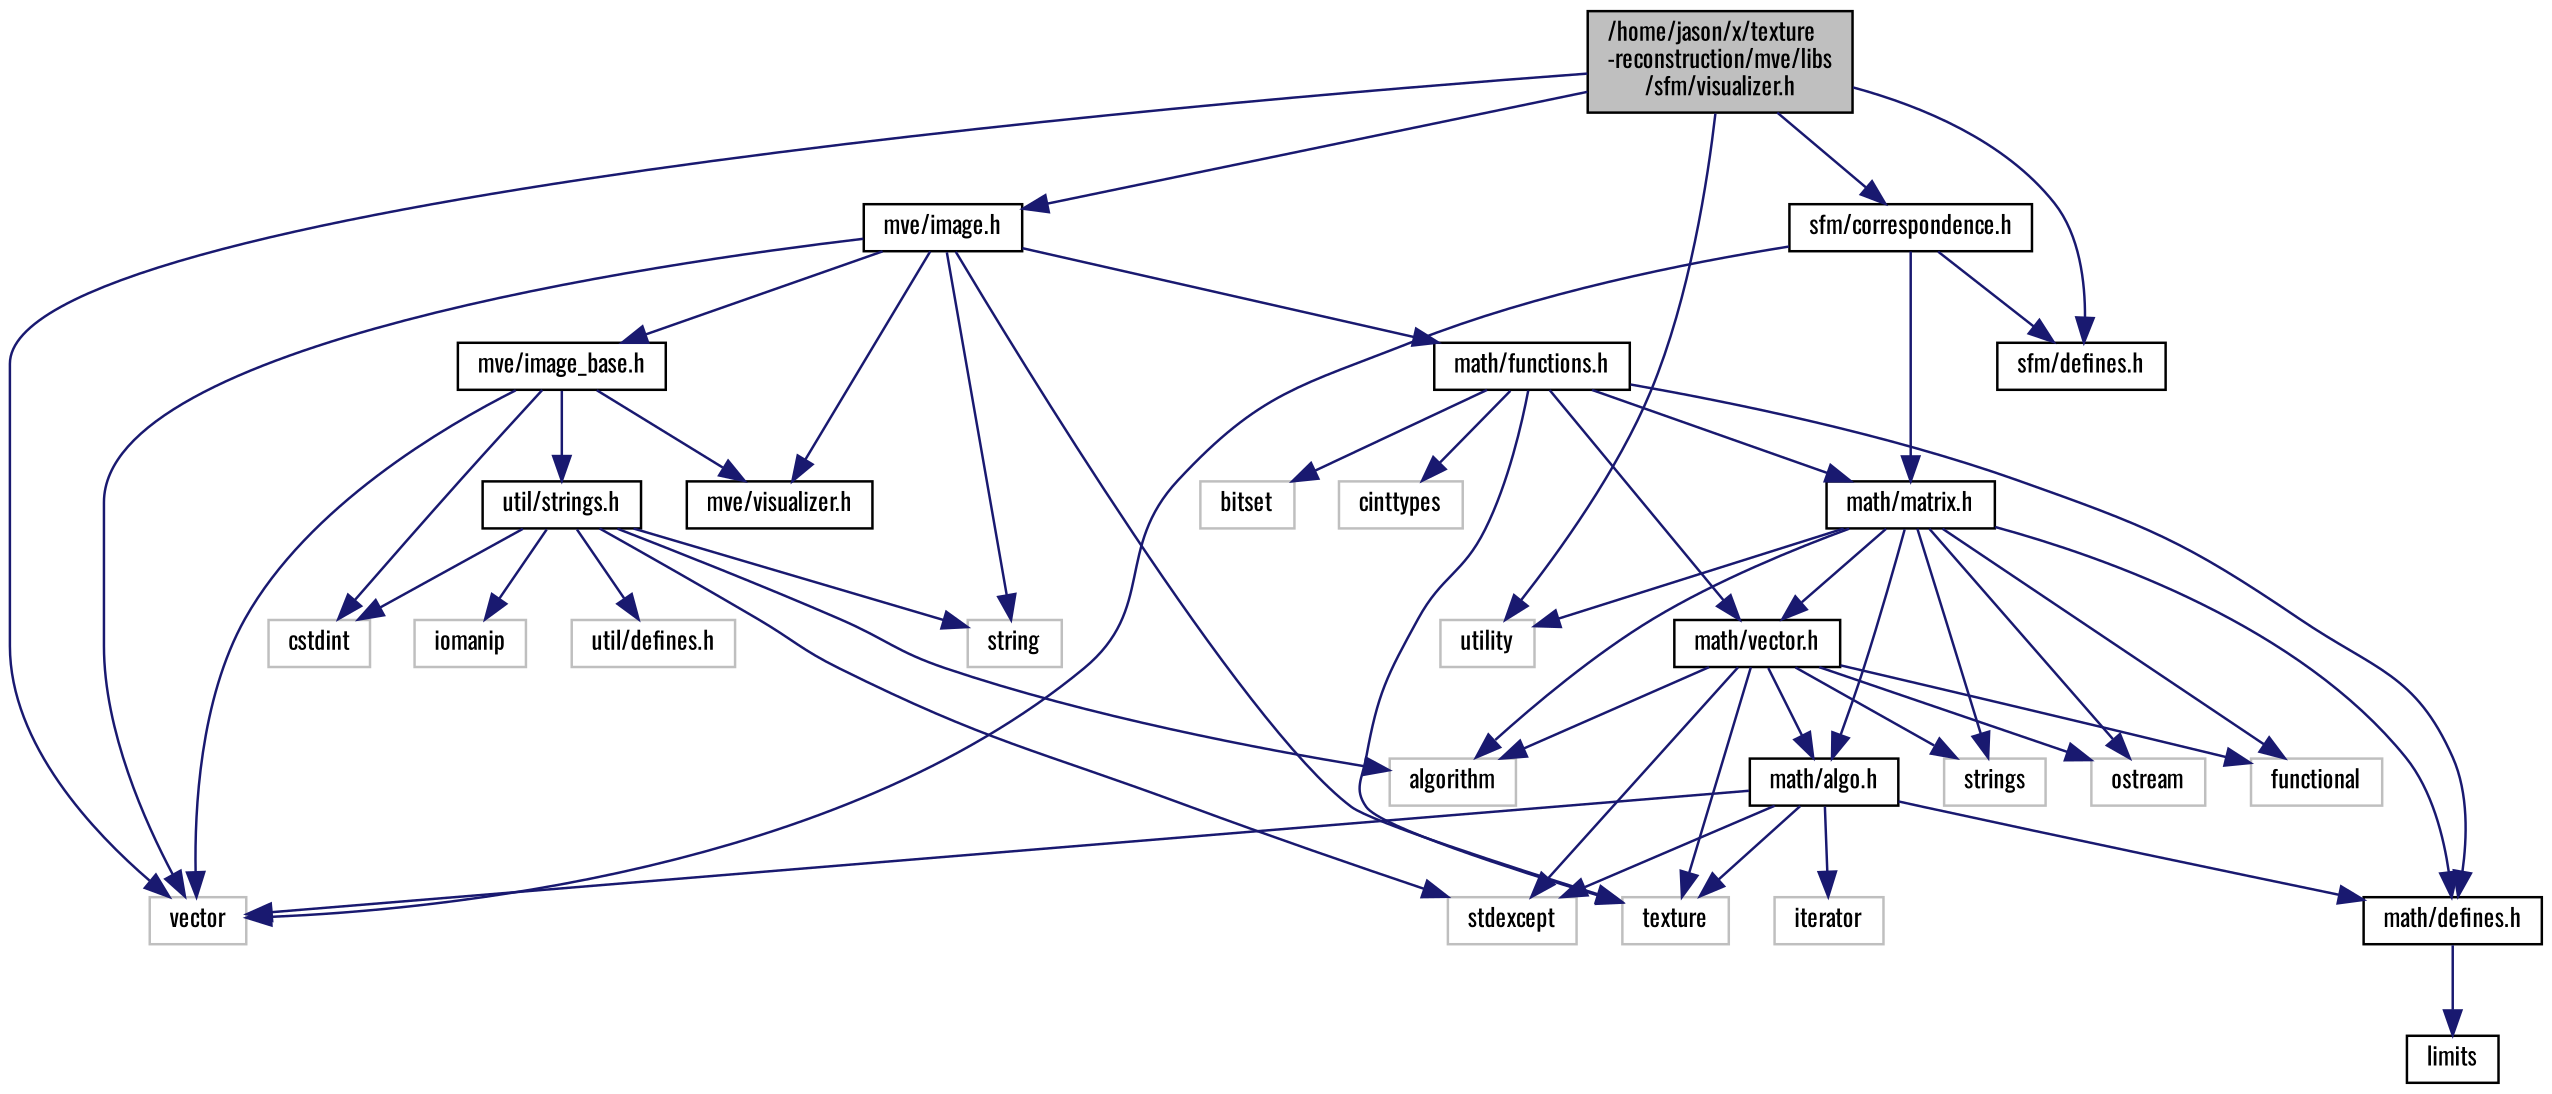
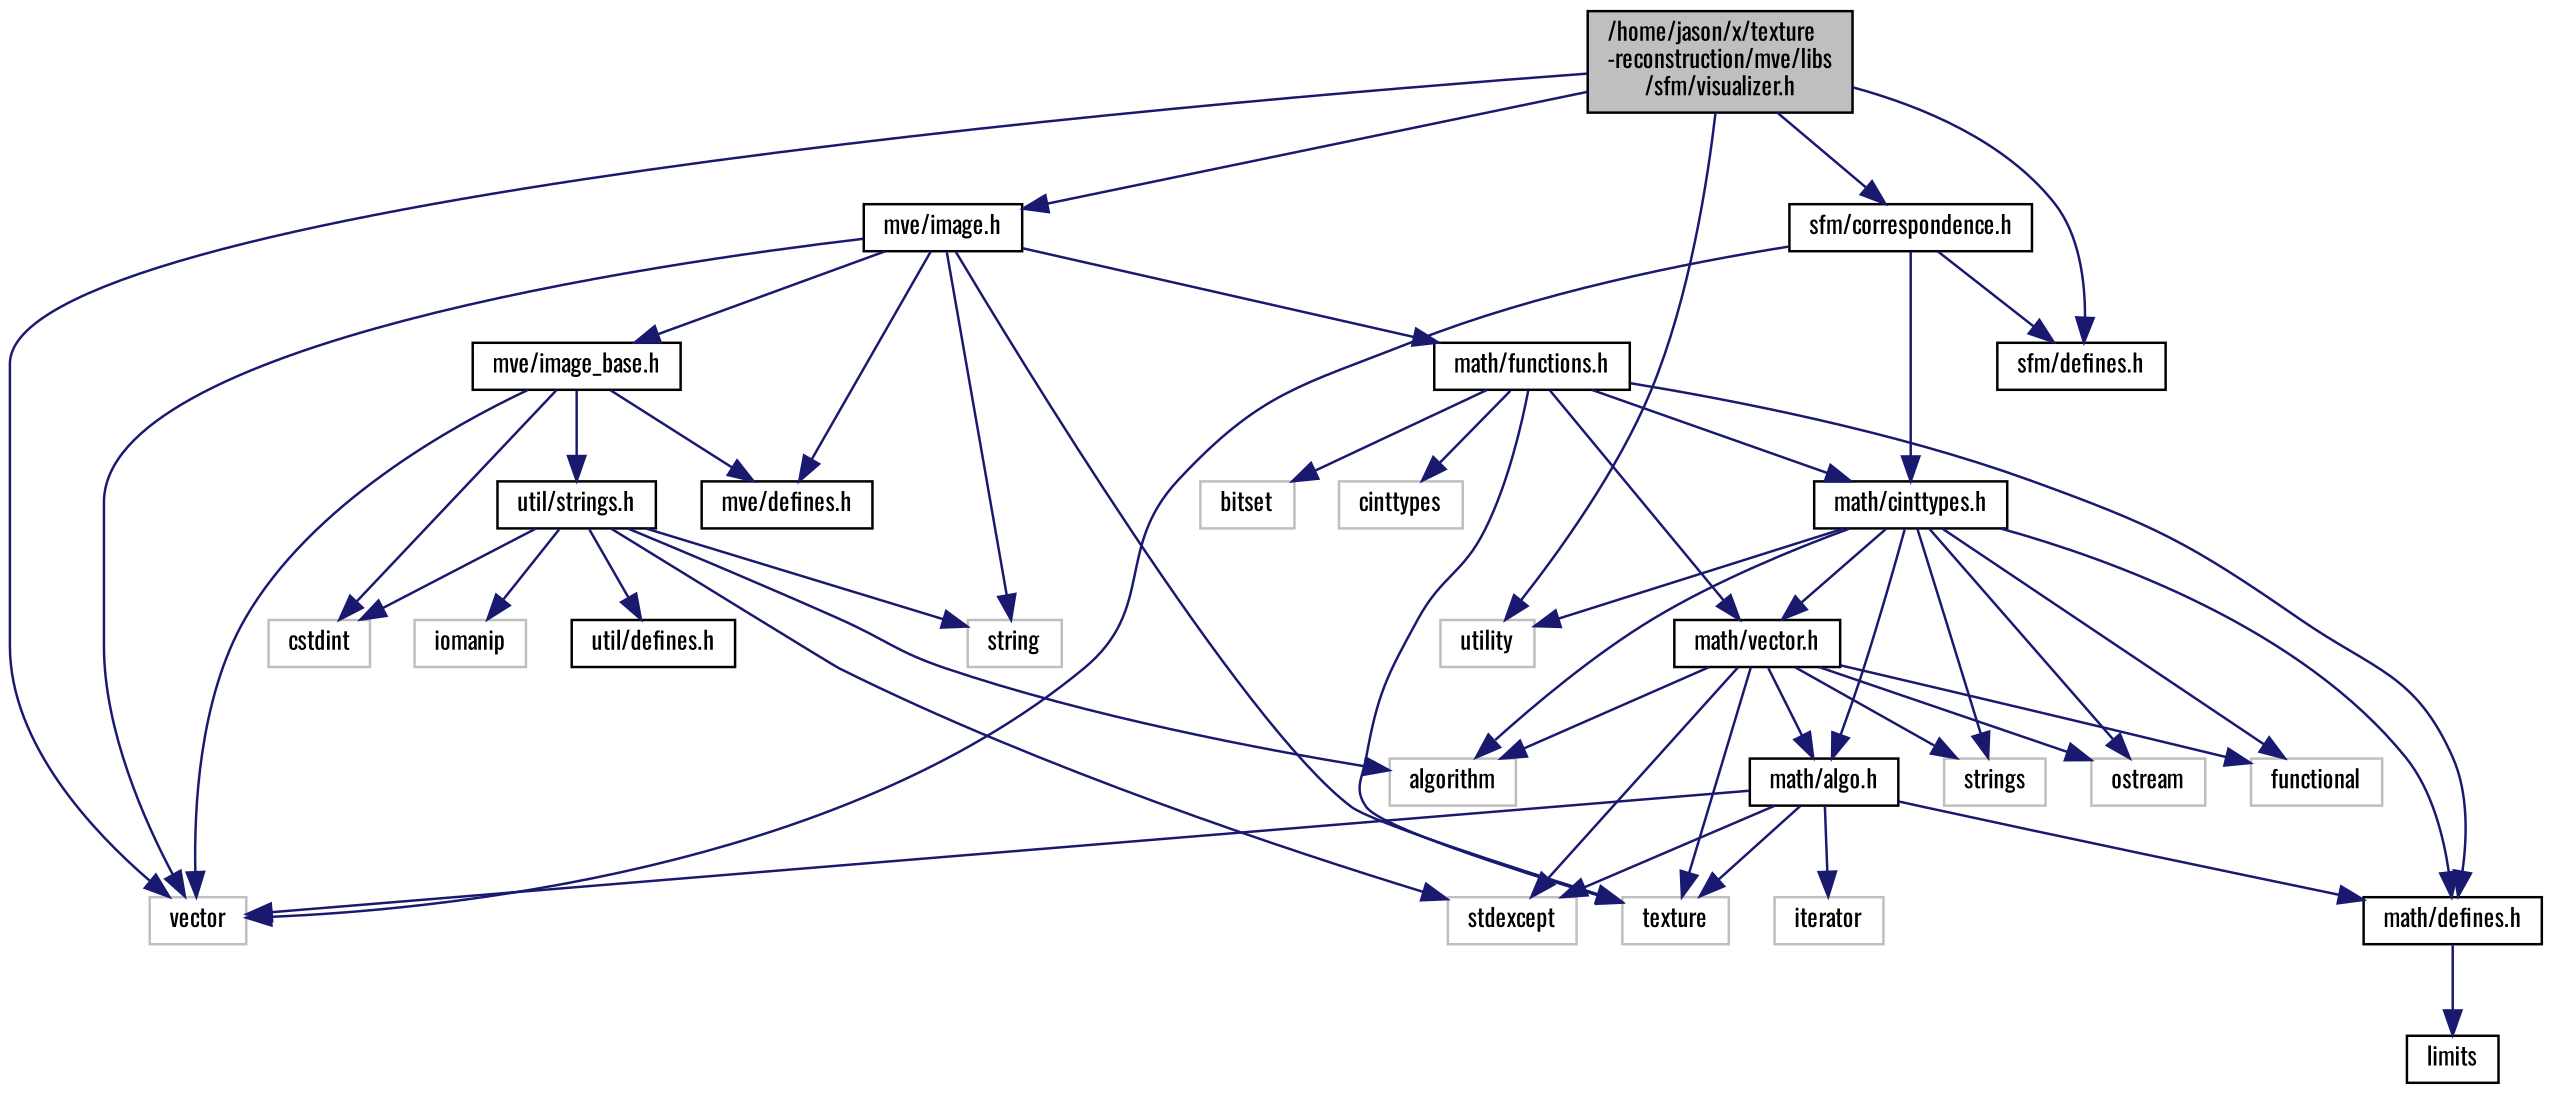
node "mve/visualizer.h": label "mve/visualizer.h" -> "mve/defines.h"
node "math/matrix.h": label "math/matrix.h" -> "math/cinttypes.h"
node "util/defines.h": color grey75 -> black
